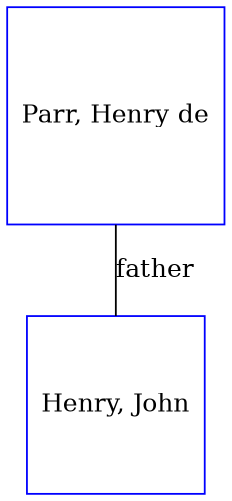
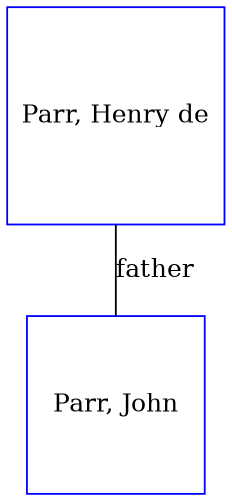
node "Henry, John": label "Henry, John" -> "Parr, John"
